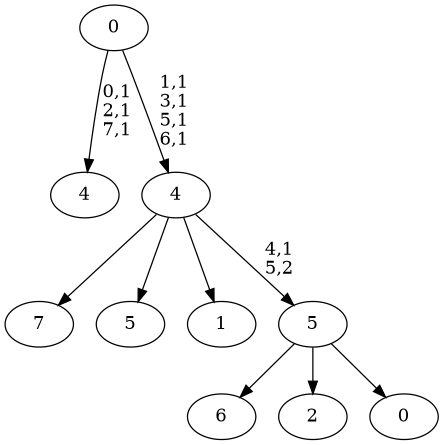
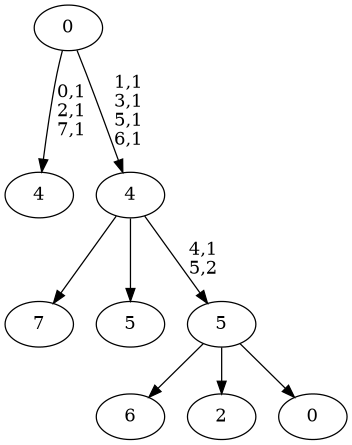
node "1": removed
